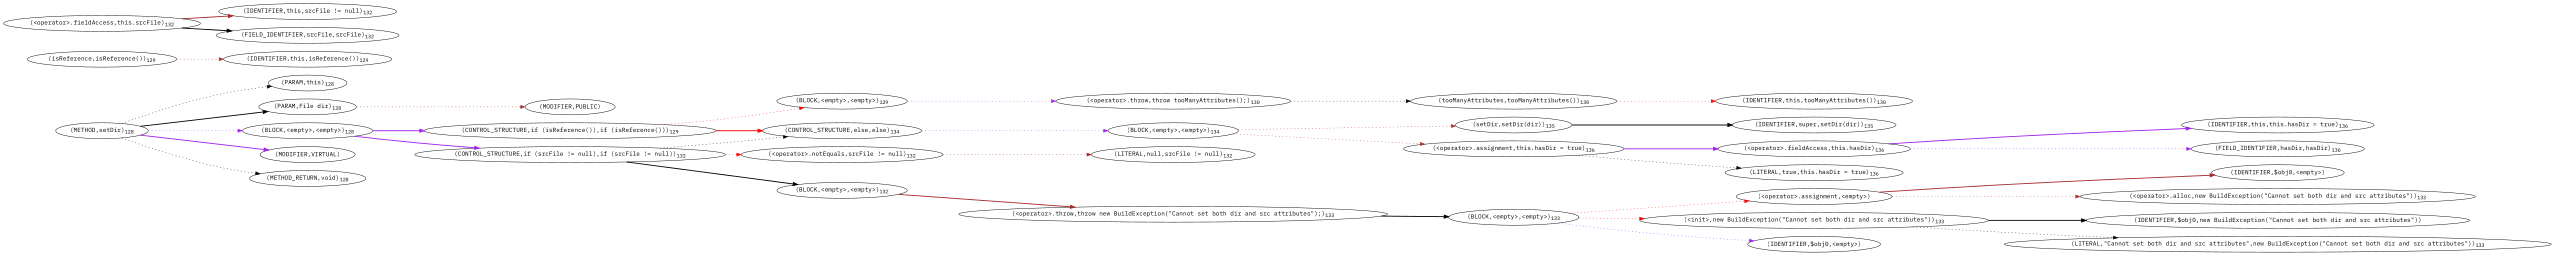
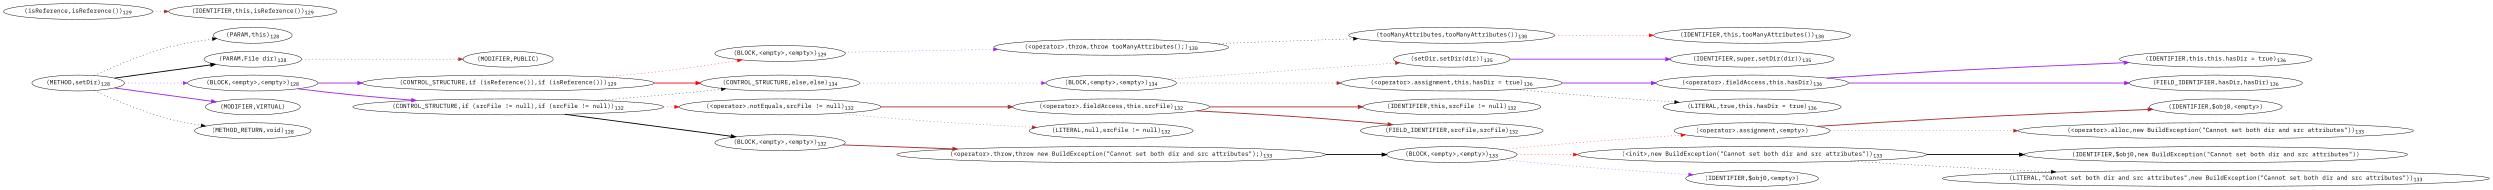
edge "(<operator>.fieldAccess,this.srcFile)" -> "(FIELD_IDENTIFIER,srcFile,srcFile)": color black -> brown
edge "(<operator>.notEquals,srcFile != null)" -> "(<operator>.fieldAccess,this.srcFile)": added
edge "(setDir,setDir(dir))" -> "(IDENTIFIER,super,setDir(dir))": color black -> purple
edge "(<operator>.fieldAccess,this.hasDir)" -> "(FIELD_IDENTIFIER,hasDir,hasDir)": style dotted -> bold
